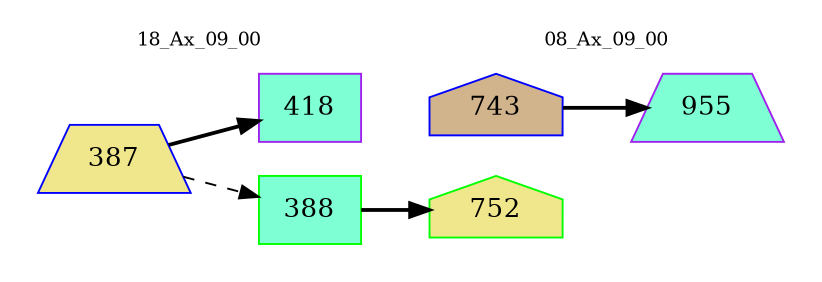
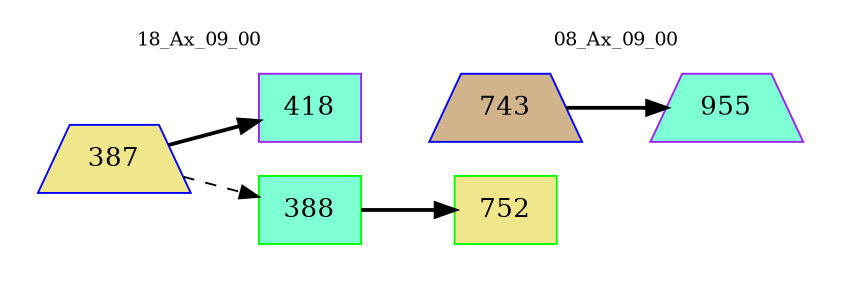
node "743": shape house -> trapezium
node "752": shape house -> box
